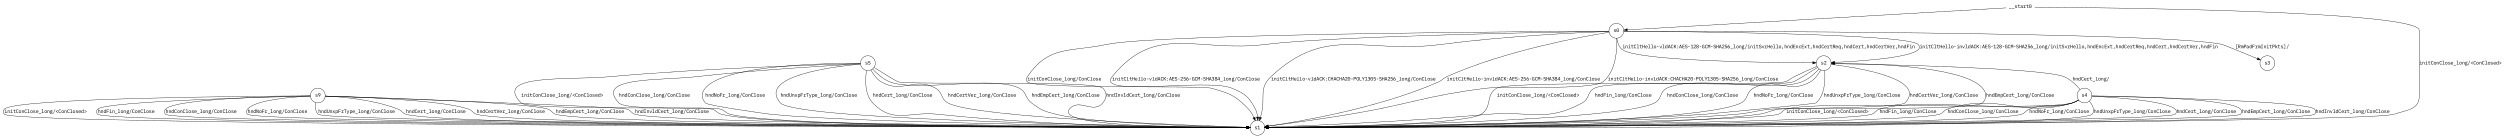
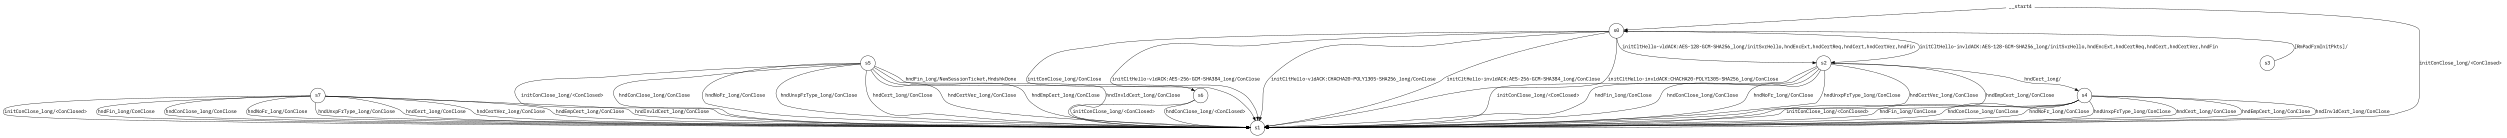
node "__start0": label "__start0" -> "__start4"
edge "s0" -> "s3": reversed
edge "s4" -> "s2": reversed
node "s9": label "s9" -> "s7"
node "s6": added
